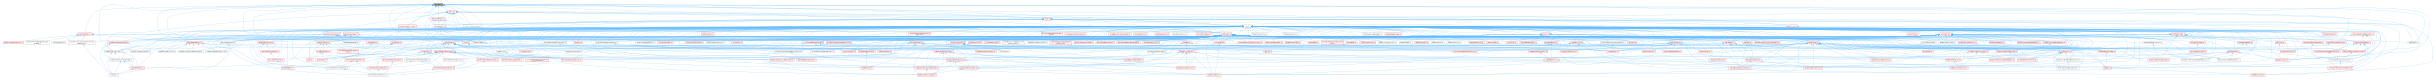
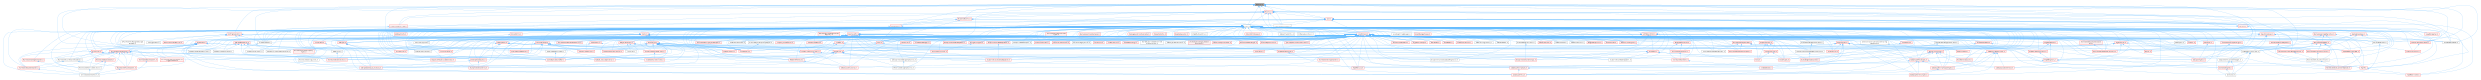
node "Actions.h": label "Actions.h" -> "BehaviorTreeTypes.h"
edge "AnimNodeBase.h" -> "MovieSceneSequenceID.h": now "MovieSceneObjectBindingID.h" -> "MovieSceneSequenceID.h"
